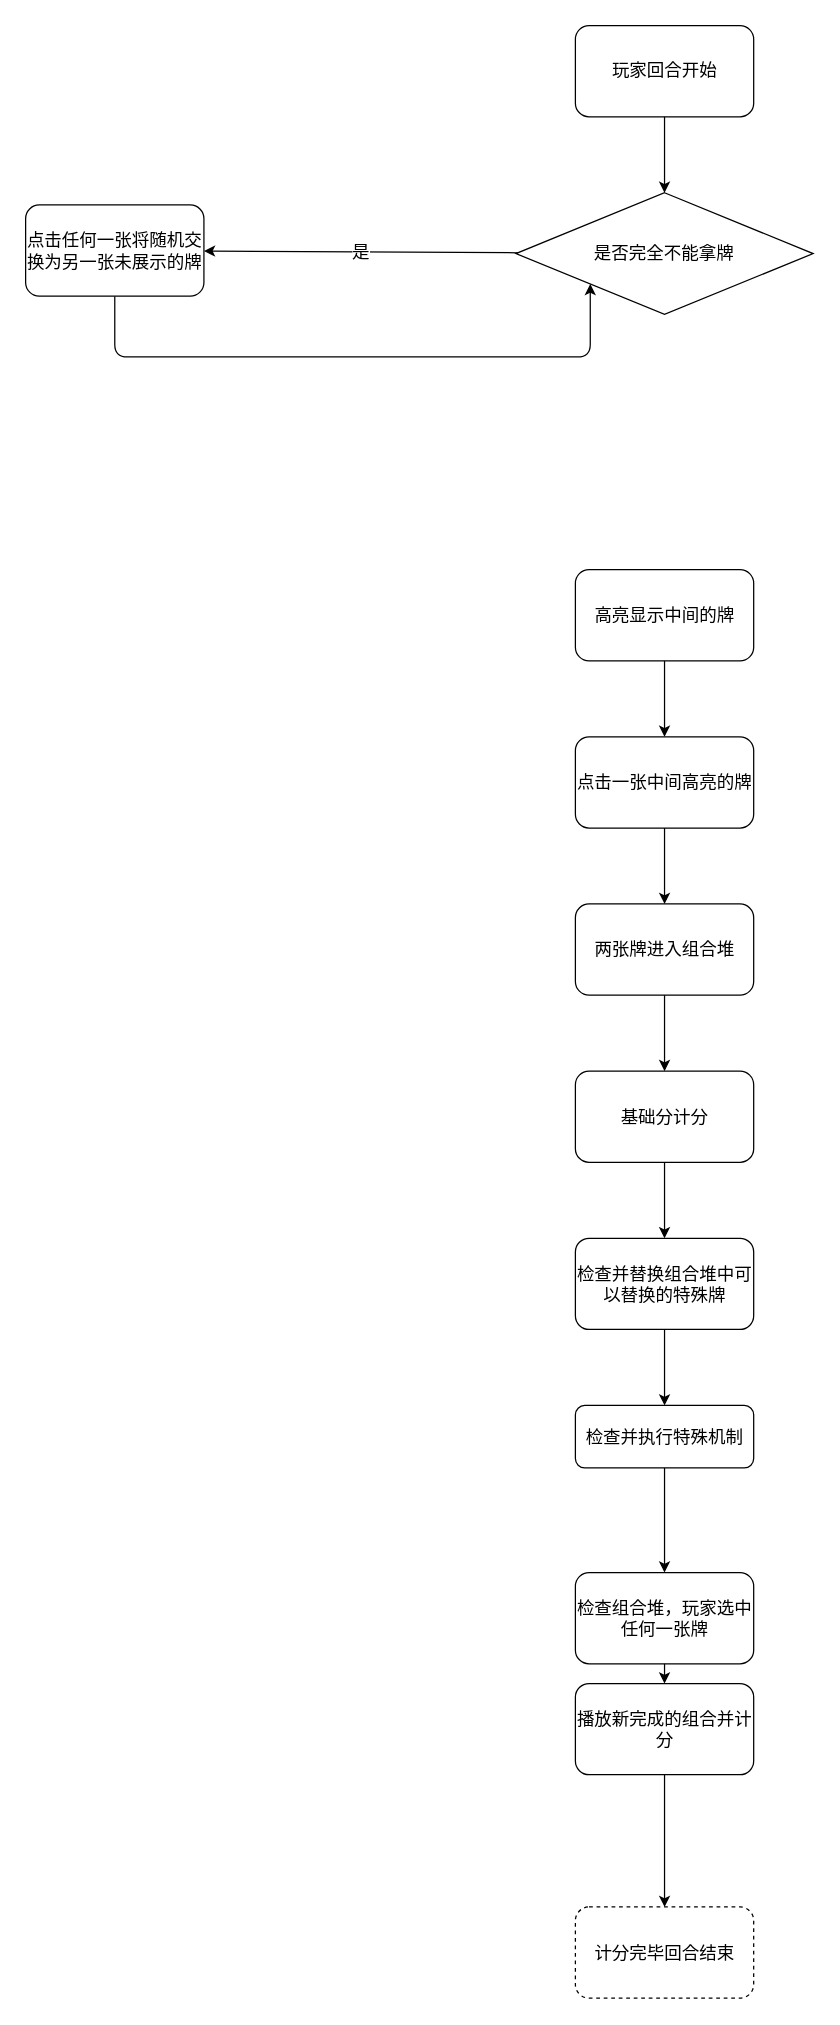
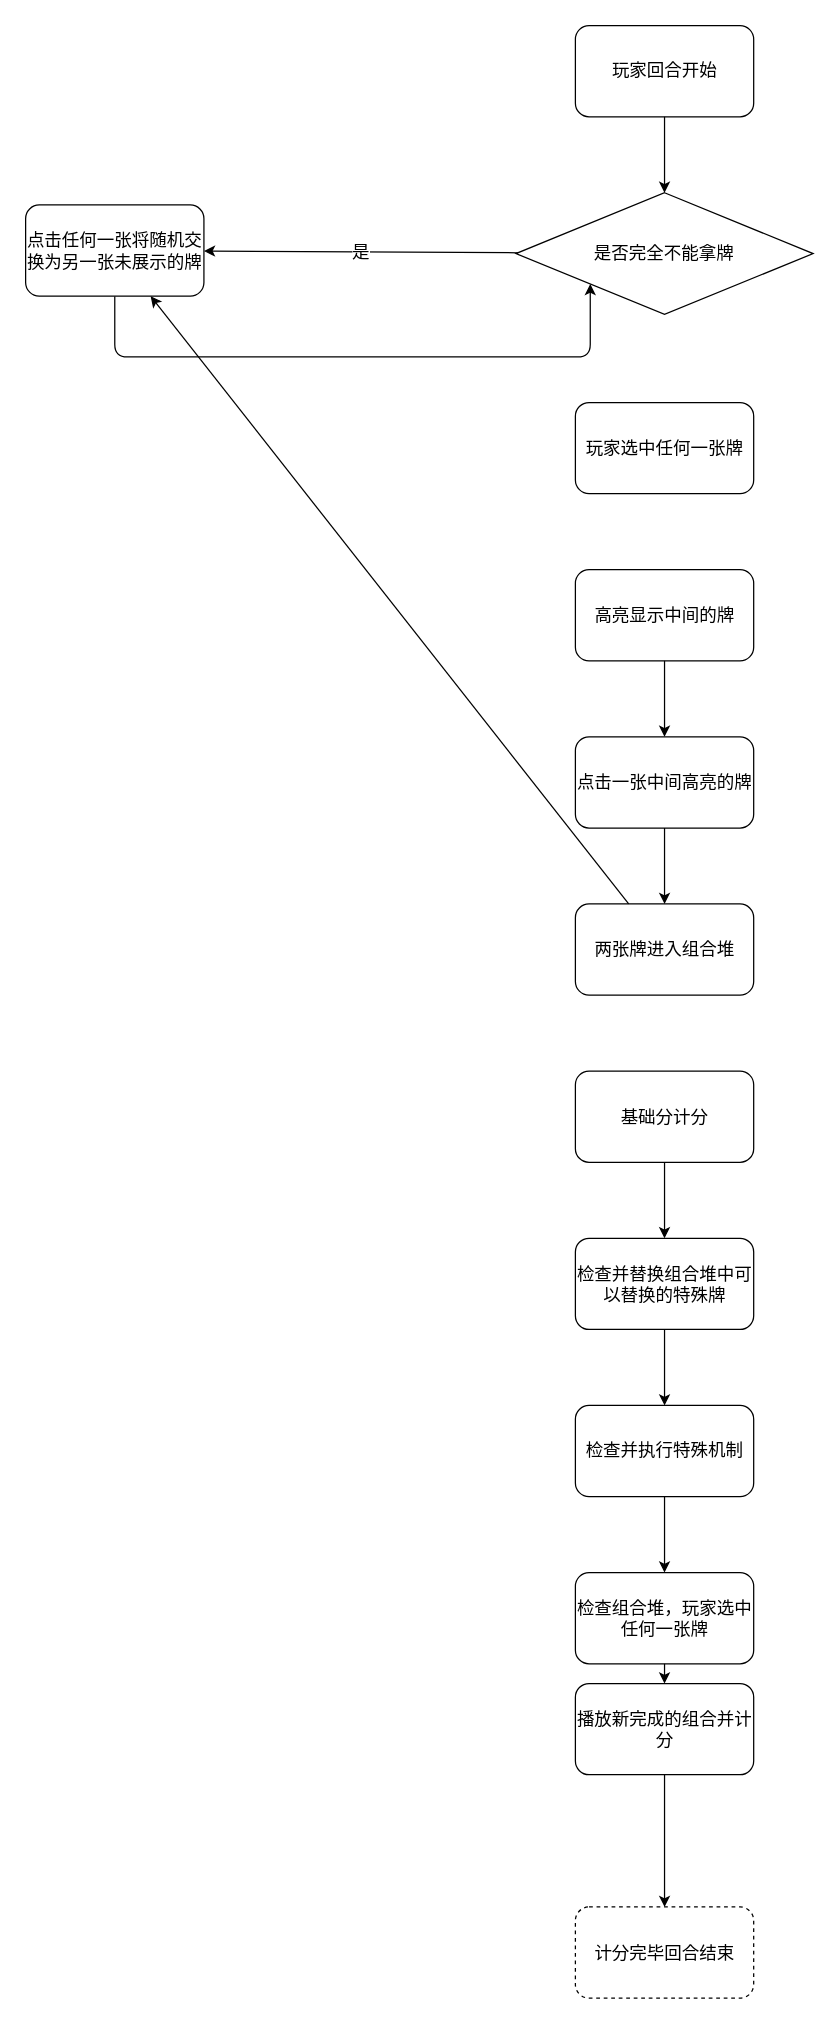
node "玩家选中任何一张牌": added
edge "两张牌进入组合堆" -> "基础分计分": now "两张牌进入组合堆" -> "点击任何一张将随机交换为另一张未展示的牌"
node "检查并执行特殊机制": size 178x63 -> 178x91
